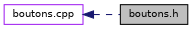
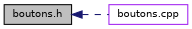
edge "boutons.h" -> "boutons.cpp": reversed
